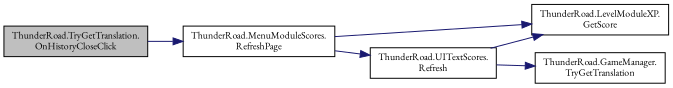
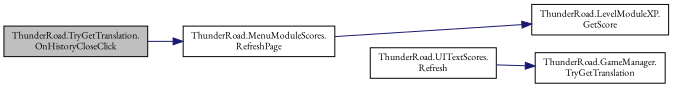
edge "ThunderRoad.UITextScores. Refresh" -> "ThunderRoad.LevelModuleXP. GetScore": removed
edge "ThunderRoad.MenuModuleScores. RefreshPage" -> "ThunderRoad.UITextScores. Refresh": removed
